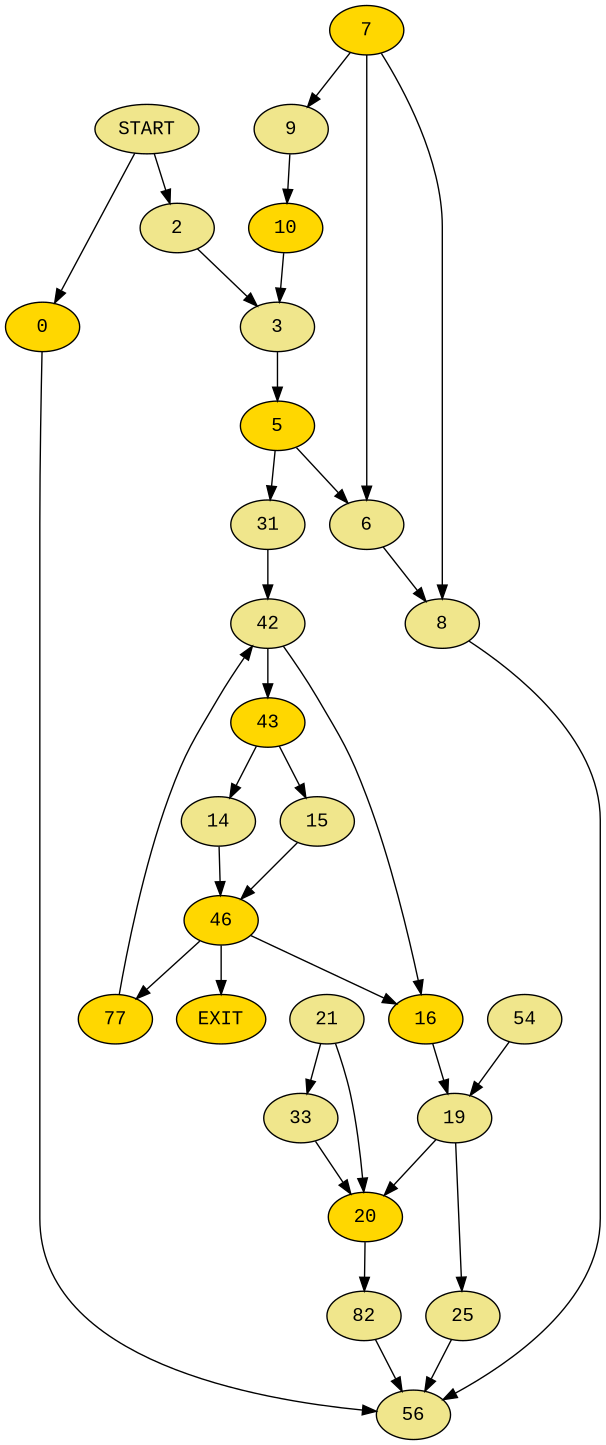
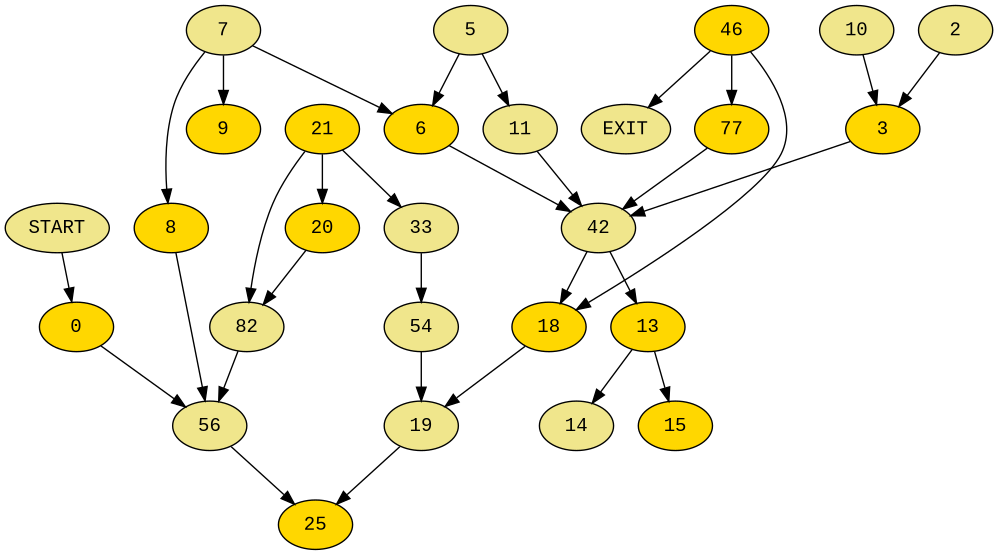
node "7": fillcolor gold -> khaki
node "9": fillcolor khaki -> gold
edge "START" -> "2": removed
edge "9" -> "10": removed
edge "21" -> "82": added
node "10": fillcolor gold -> khaki
node "3": fillcolor khaki -> gold
edge "3" -> "5": now "3" -> "42"
node "5": fillcolor gold -> khaki
node "31": label "31" -> "11"
node "6": fillcolor khaki -> gold
edge "6" -> "8": now "6" -> "42"
node "8": fillcolor khaki -> gold
node "43": label "43" -> "13"
node "15": fillcolor khaki -> gold
edge "14" -> "46": removed
edge "15" -> "46": removed
node "EXIT": fillcolor gold -> khaki
node "21": fillcolor khaki -> gold
node "16": label "16" -> "18"
edge "33" -> "20": now "33" -> "54"
edge "19" -> "20": removed
node "25": fillcolor khaki -> gold
edge "25" -> "56": reversed
